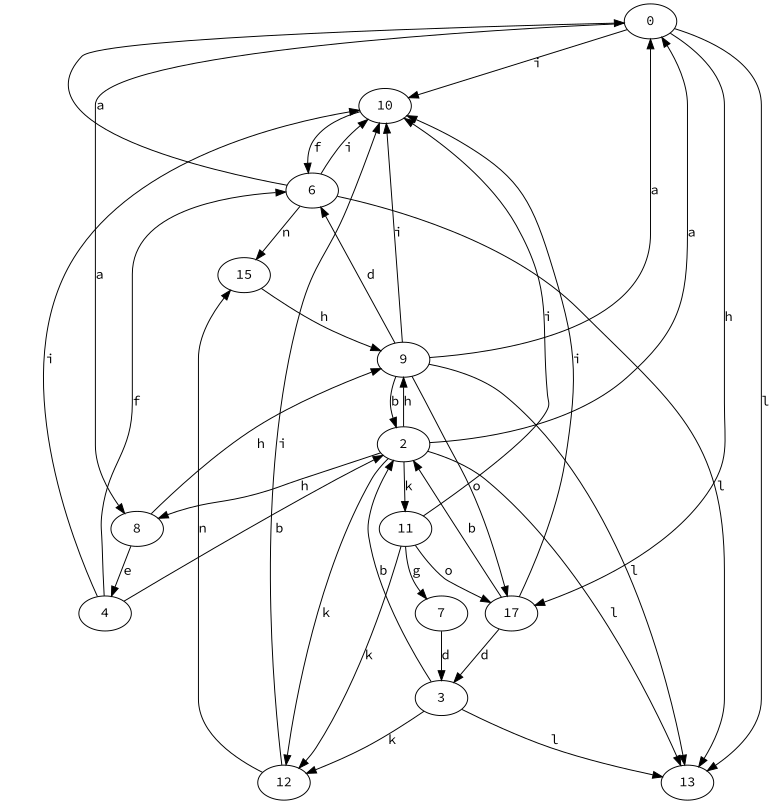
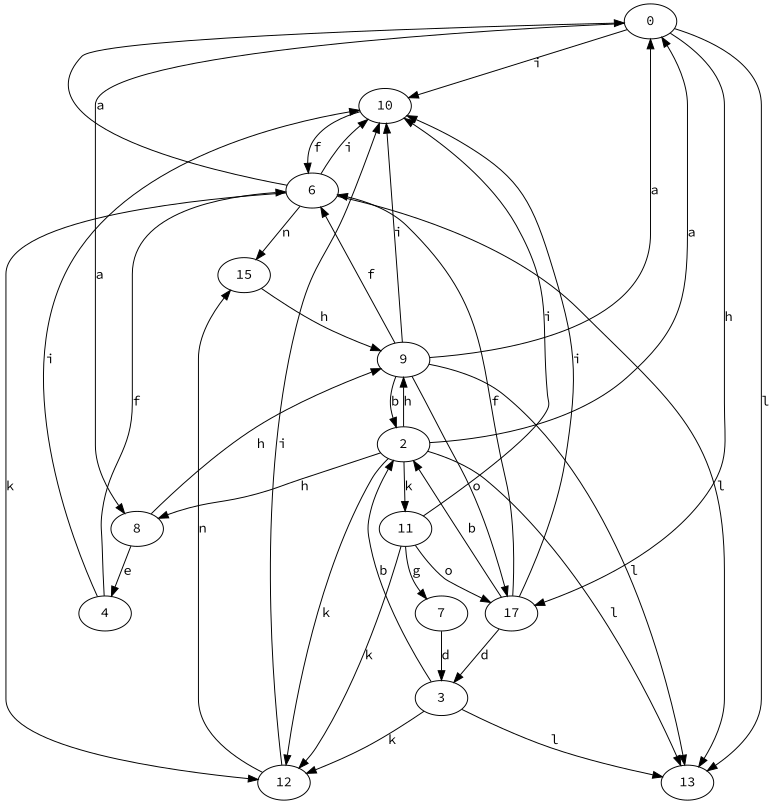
edge "9" -> "6": label "d" -> "f"
edge "17" -> "6": added, label "f"
edge "6" -> "12": added, label "k"
edge "4" -> "2": removed, label "b"
